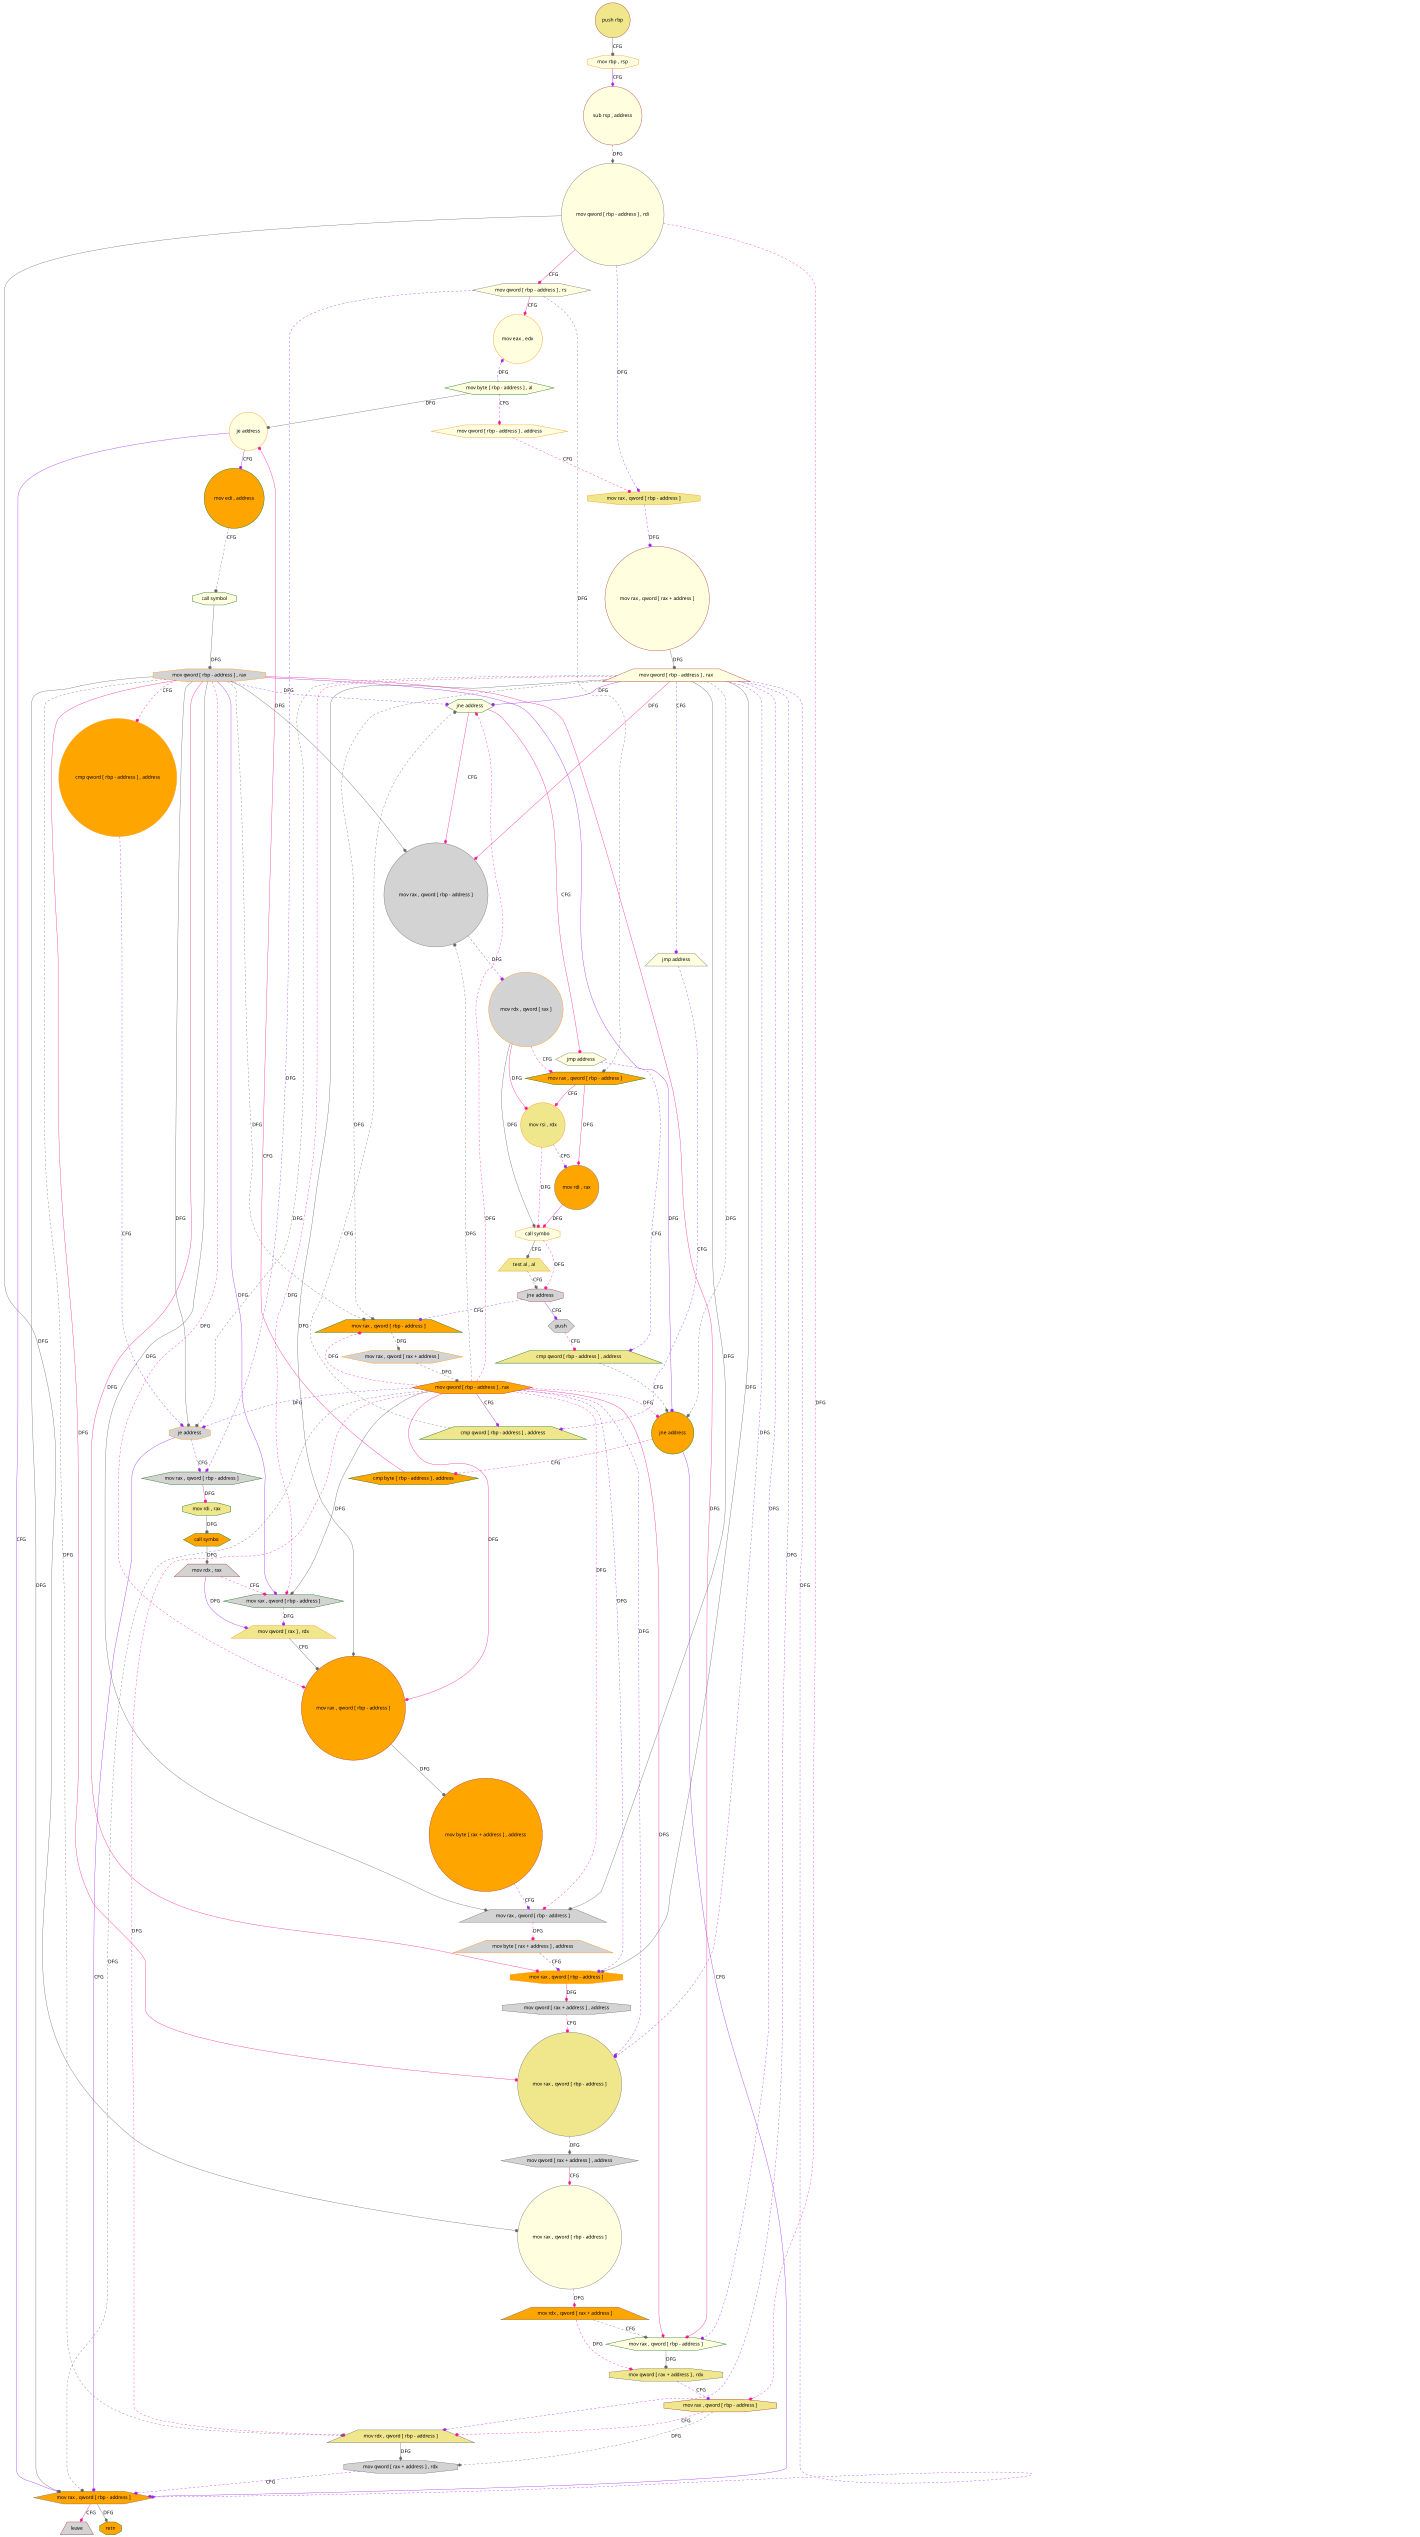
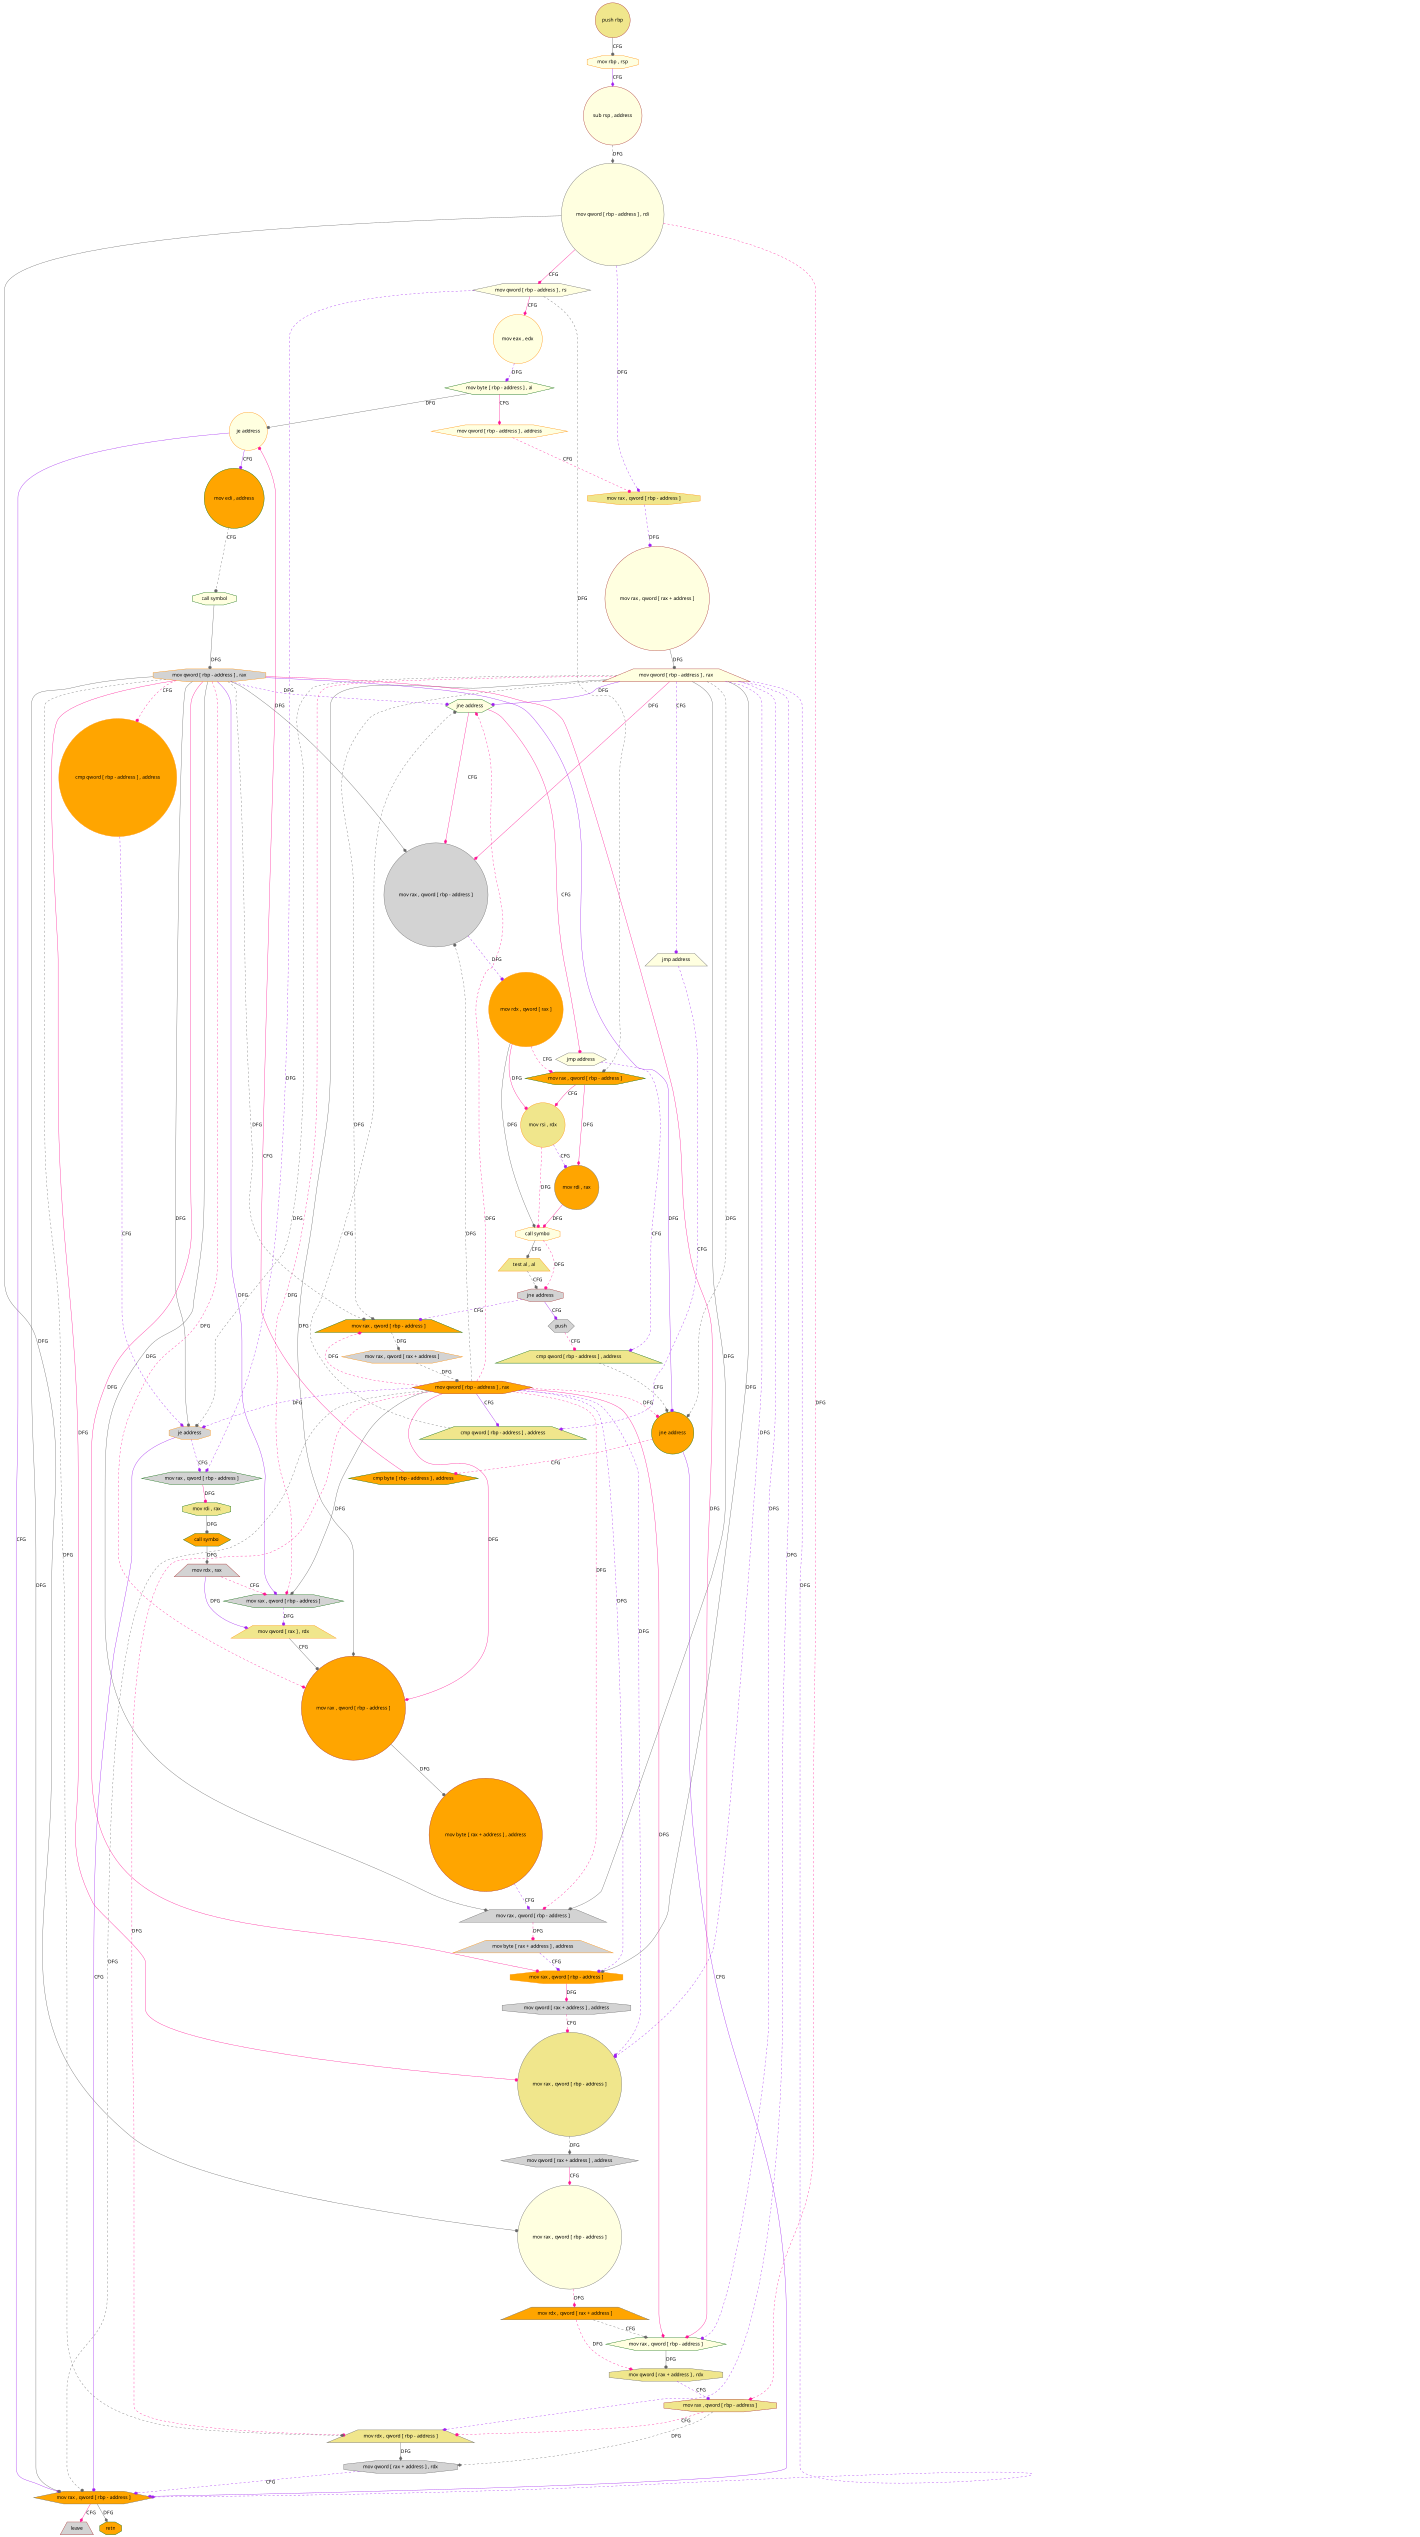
edge "mov byte [ rbp - address ] , al" -> "mov eax , edx": reversed
edge "mov byte [ rbp - address ] , al" -> "mov qword [ rbp - address ] , address": style dashed -> solid
node "mov rdx , qword [ rax ]": fillcolor lightgrey -> orange
